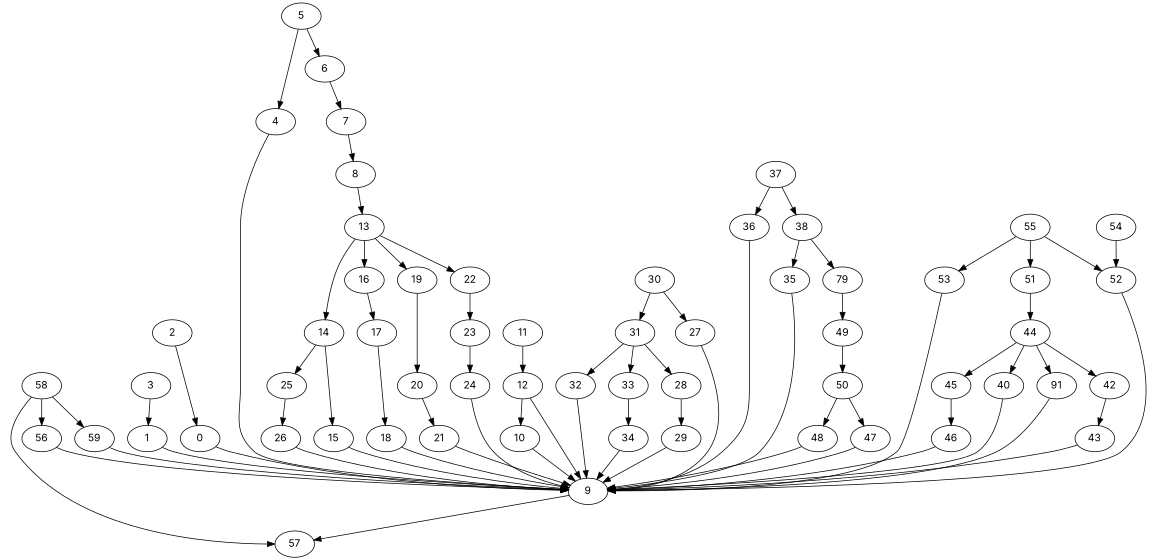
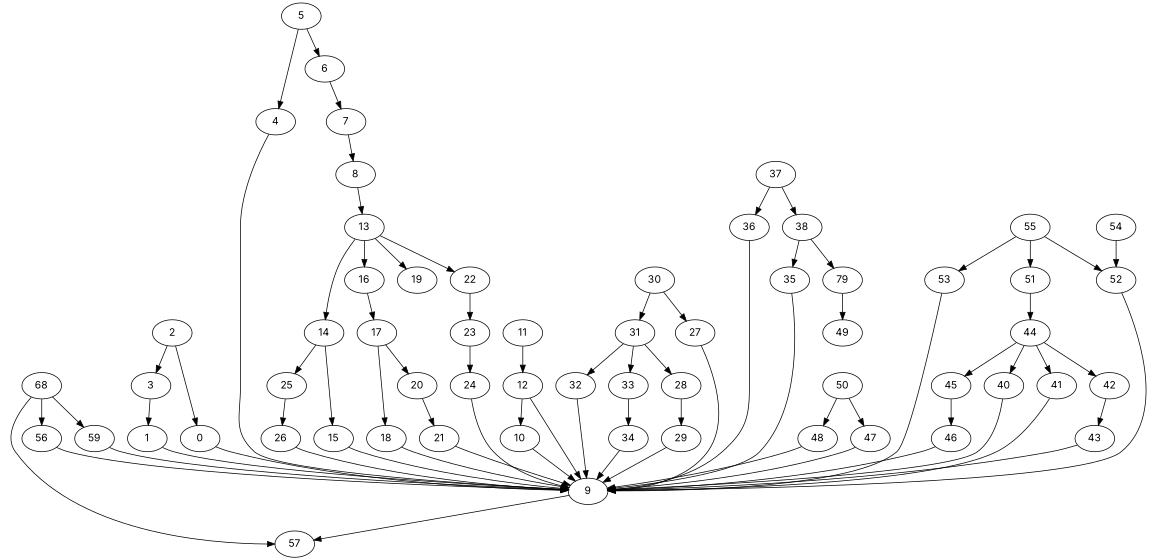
edge "19" -> "20": now "17" -> "20"
edge "2" -> "3": added
edge "49" -> "50": removed
node "58": label "58" -> "68"
node "91": label "91" -> "41"
